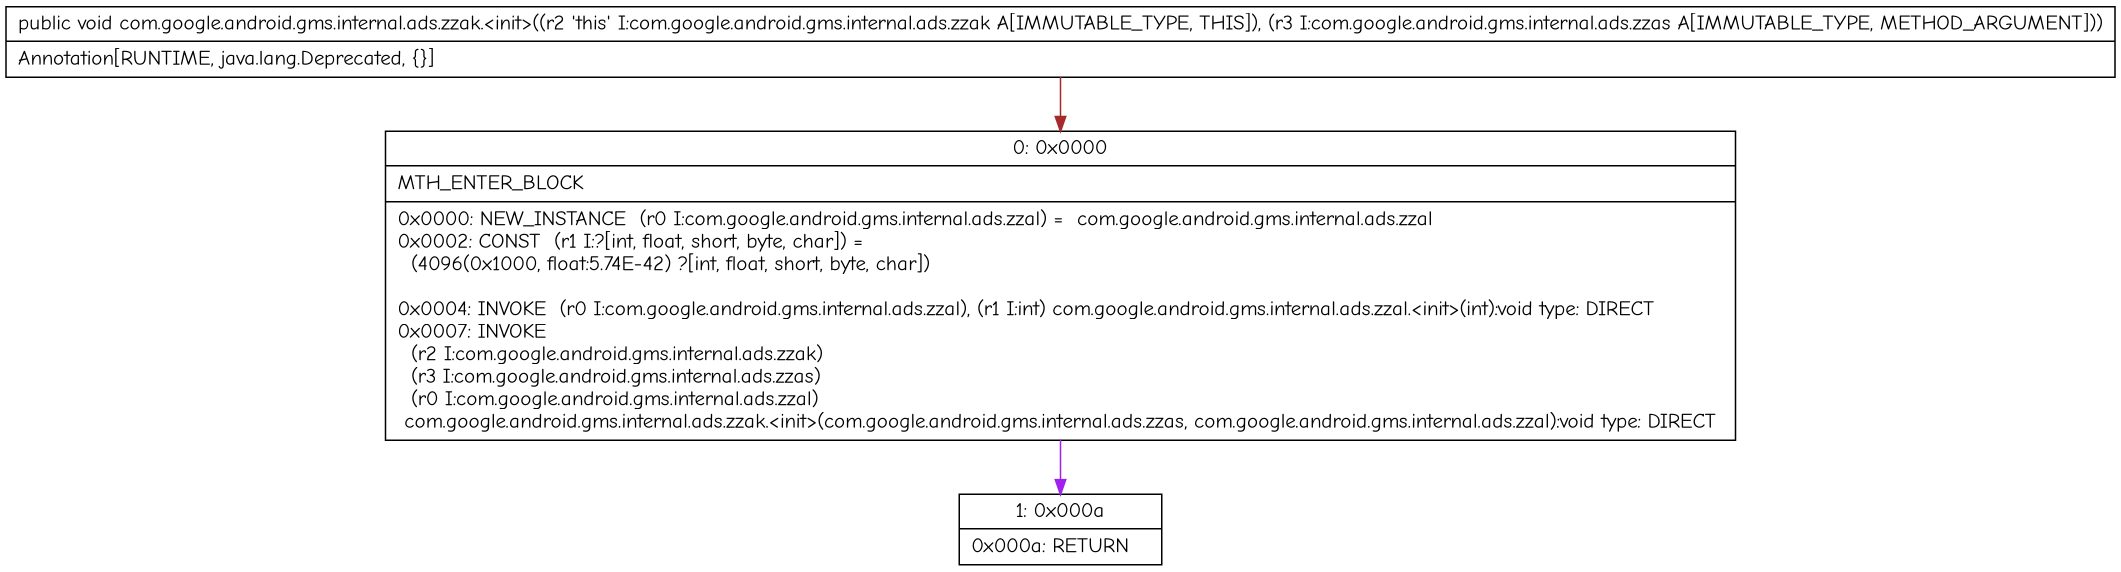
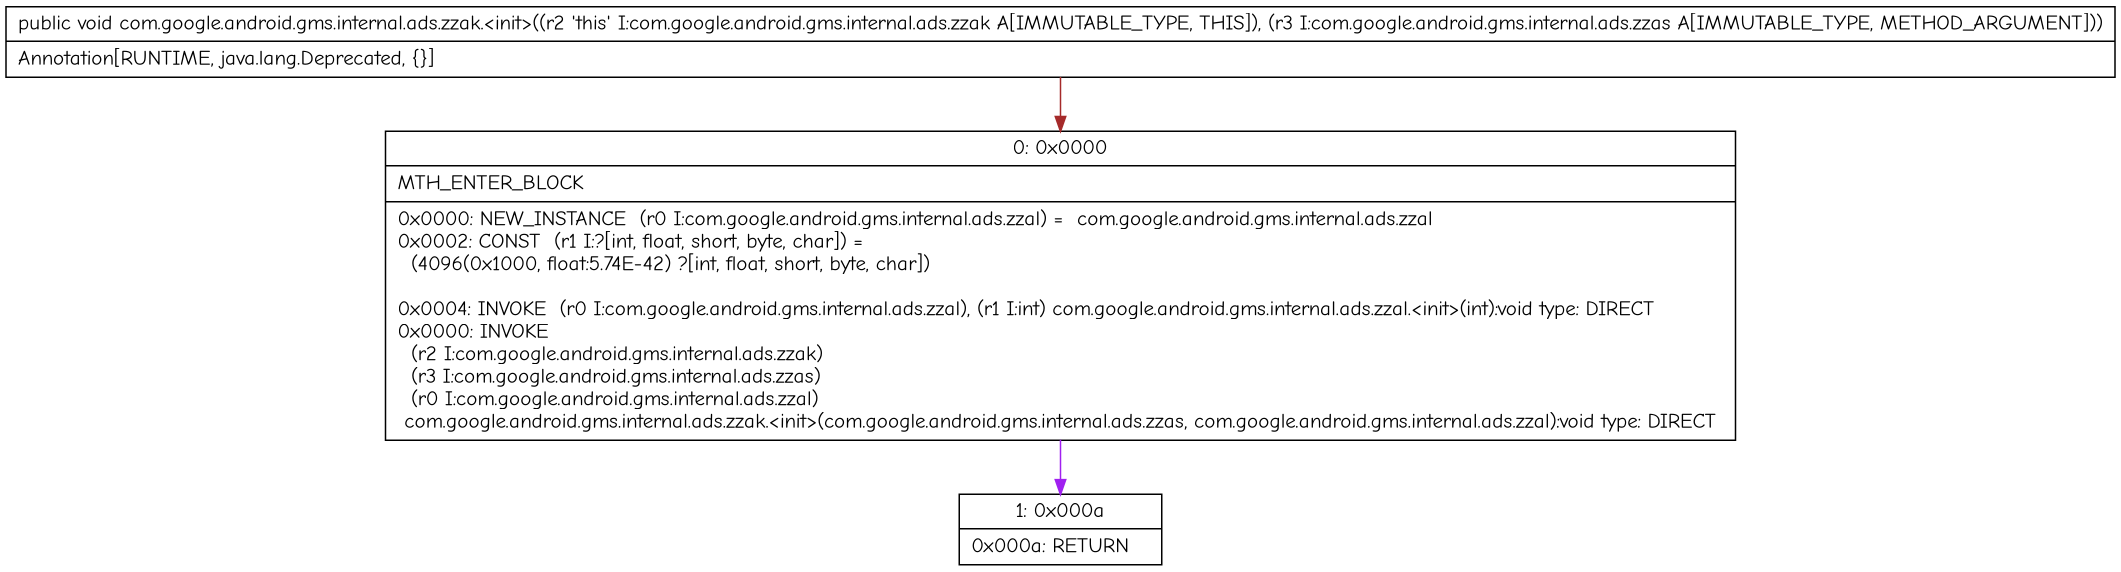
node "0: 0x0000": text "0x0007: INVOKE" -> "0x0000: INVOKE"
